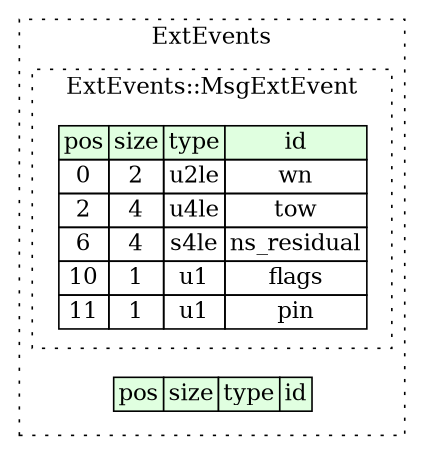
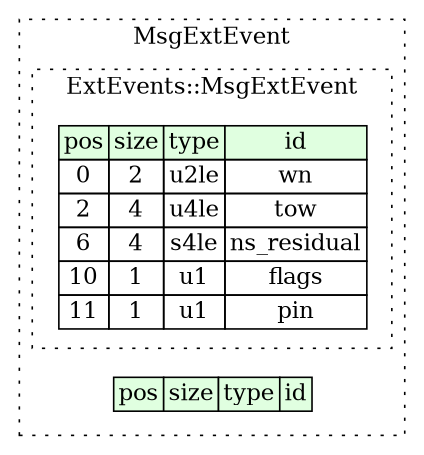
cluster "ExtEvents": label "ExtEvents" -> "MsgExtEvent"
